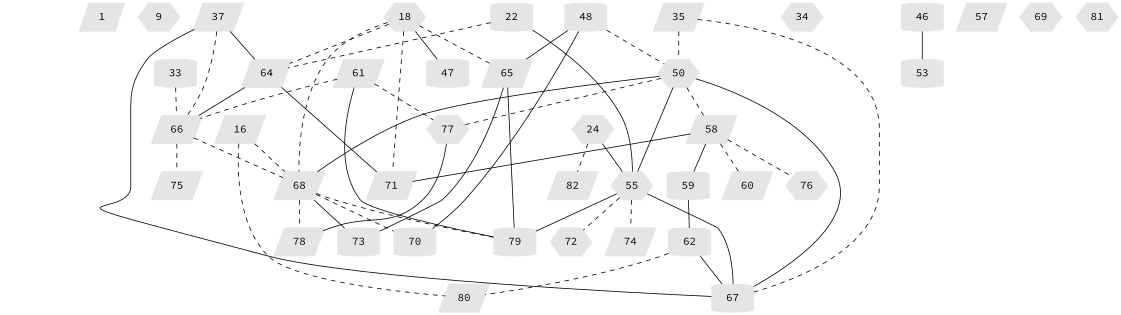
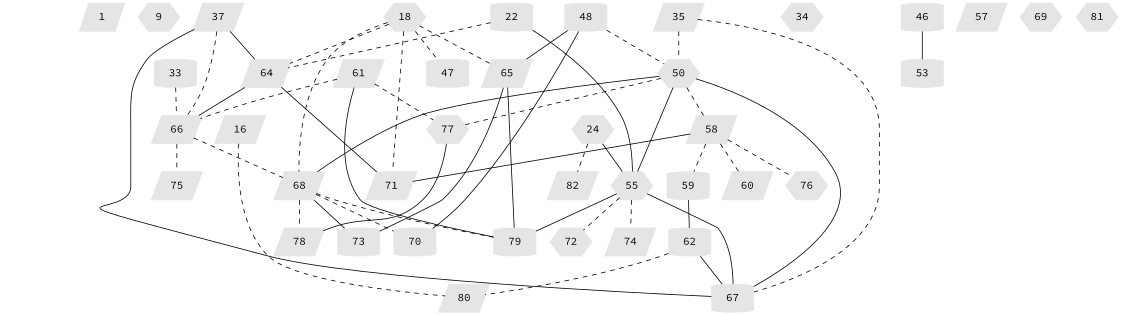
edge "18" -- "47": style solid -> dashed
edge "16" -- "68": removed
edge "58" -- "59": style solid -> dashed
